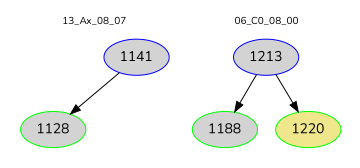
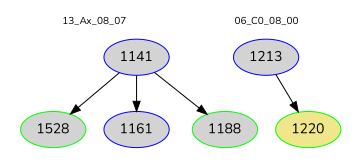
edge "1213" -> "1188": now "1141" -> "1188"
node "1128": label "1128" -> "1528"
node "1161": added
